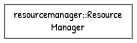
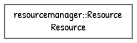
node "resourcemanager::Resource Manager": label "resourcemanager::Resource Manager" -> "resourcemanager::Resource Resource"
